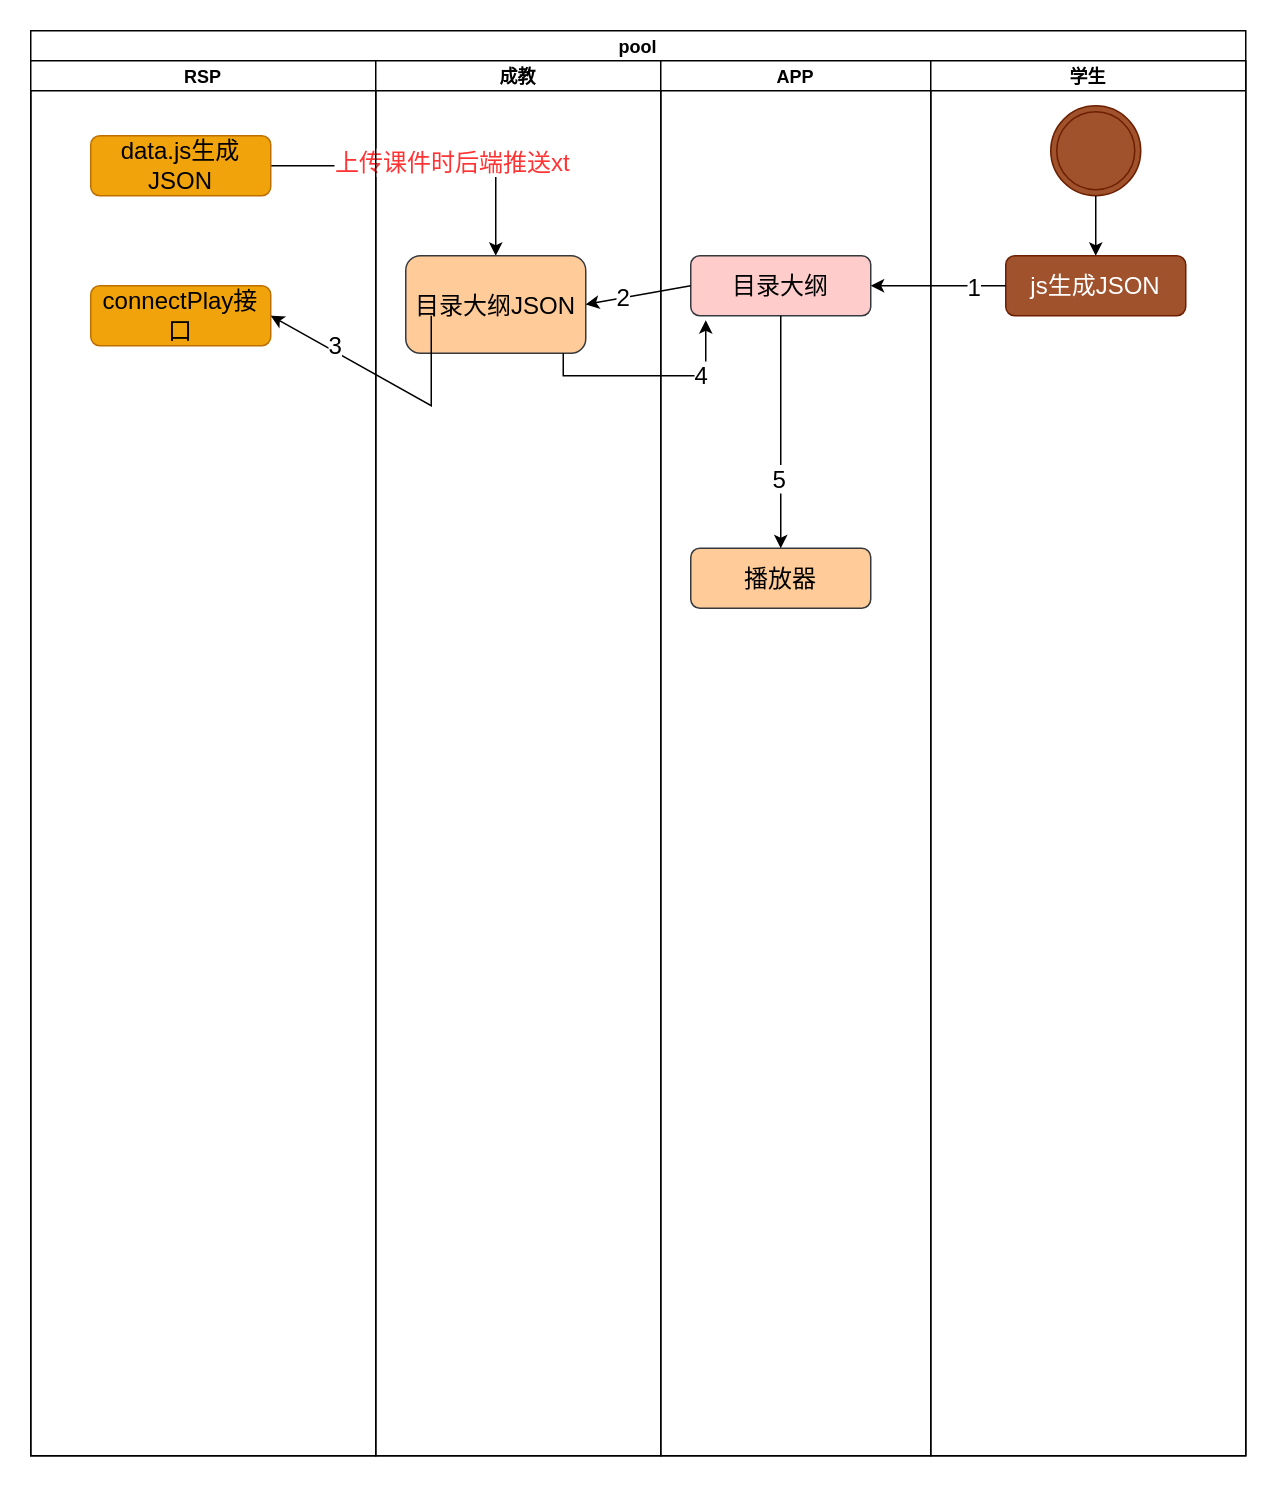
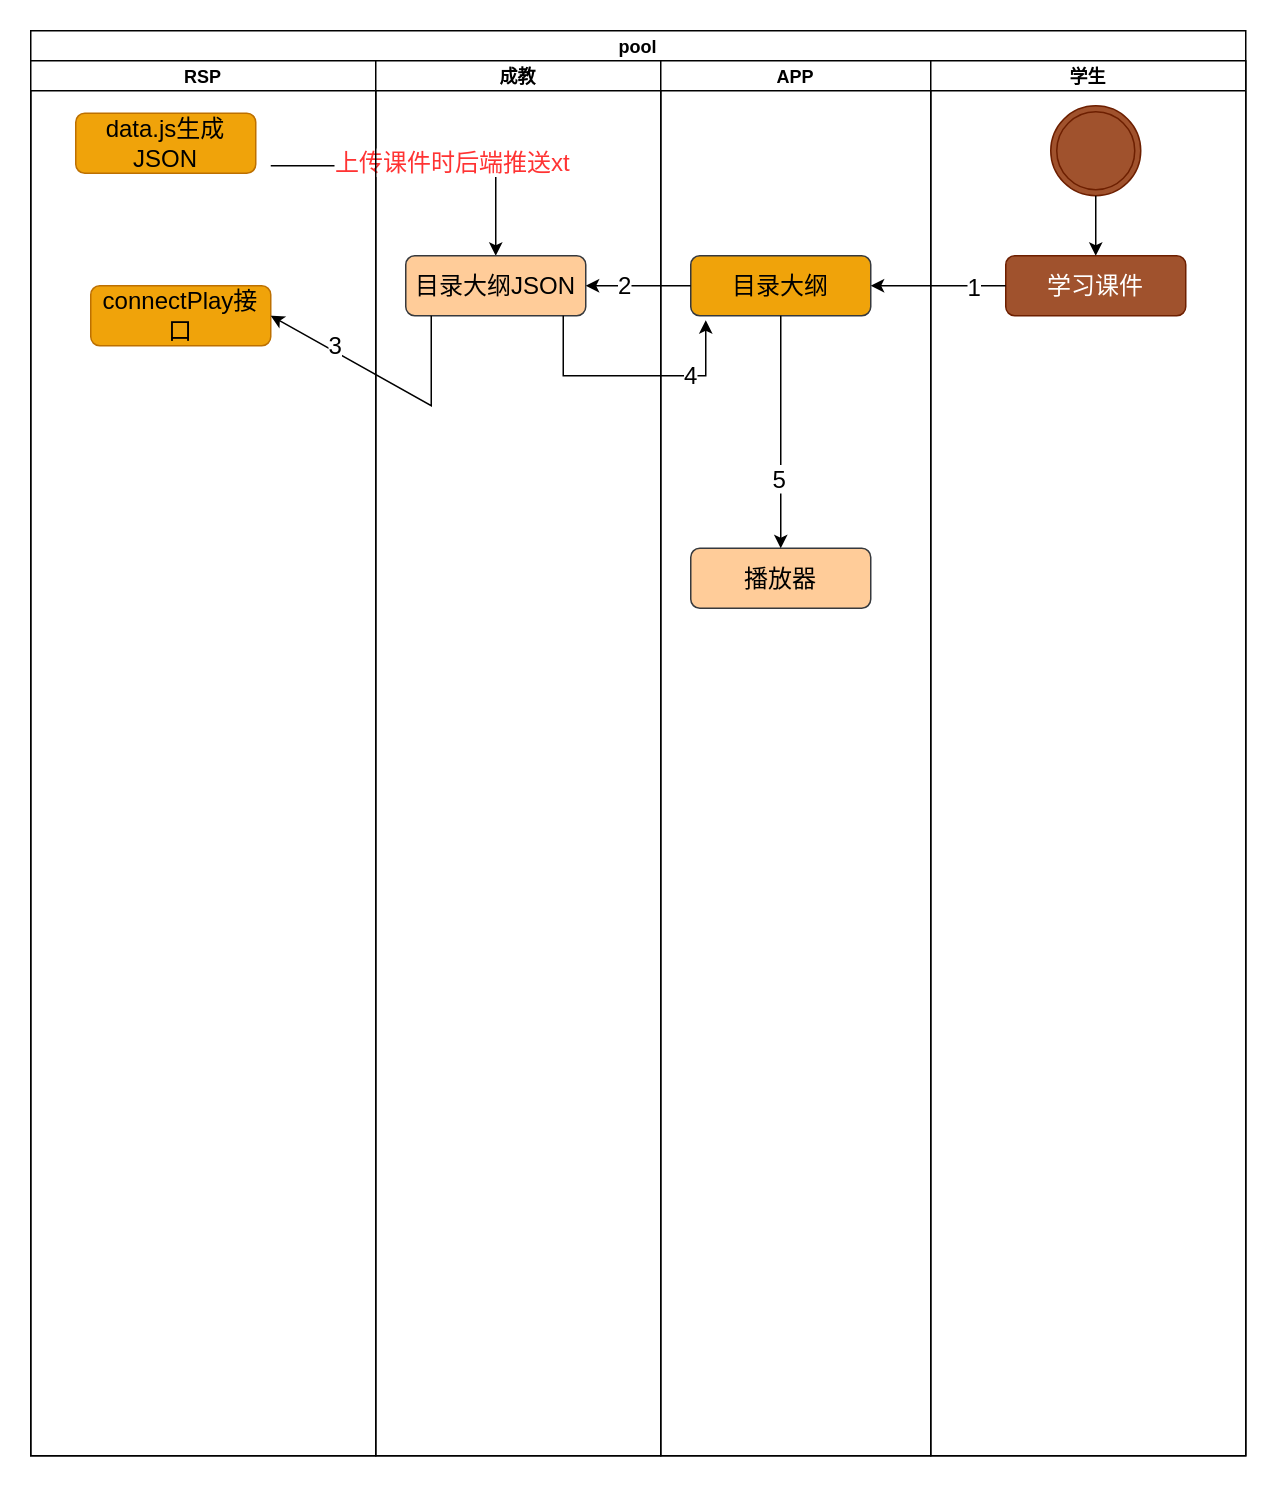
node "data.js生成JSON": moved (181, 166) -> (166, 143)
node "目录大纲": fillcolor #ffcccc -> #f0a30a
node "js生成JSON": label "js生成JSON" -> "学习课件"
node "目录大纲JSON": size 180x98 -> 180x60
